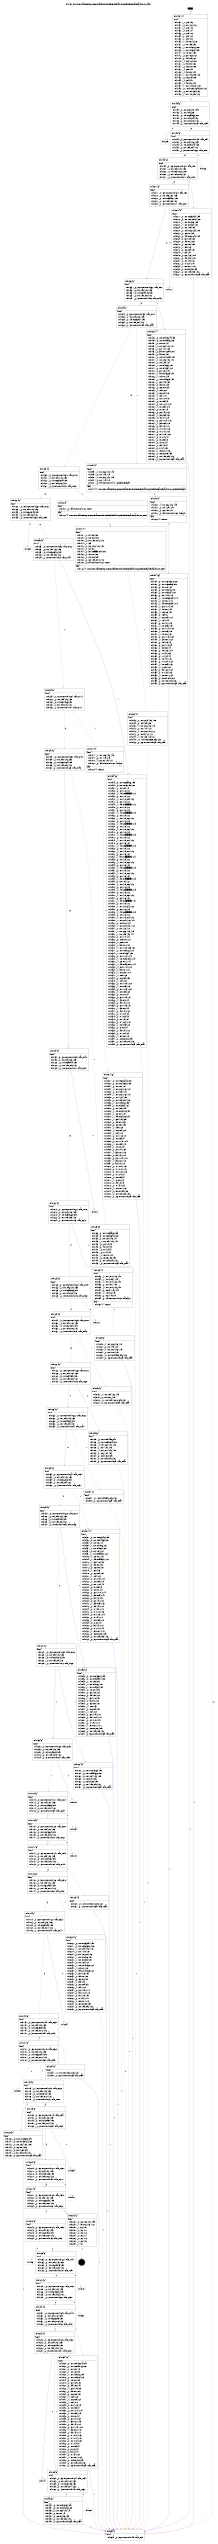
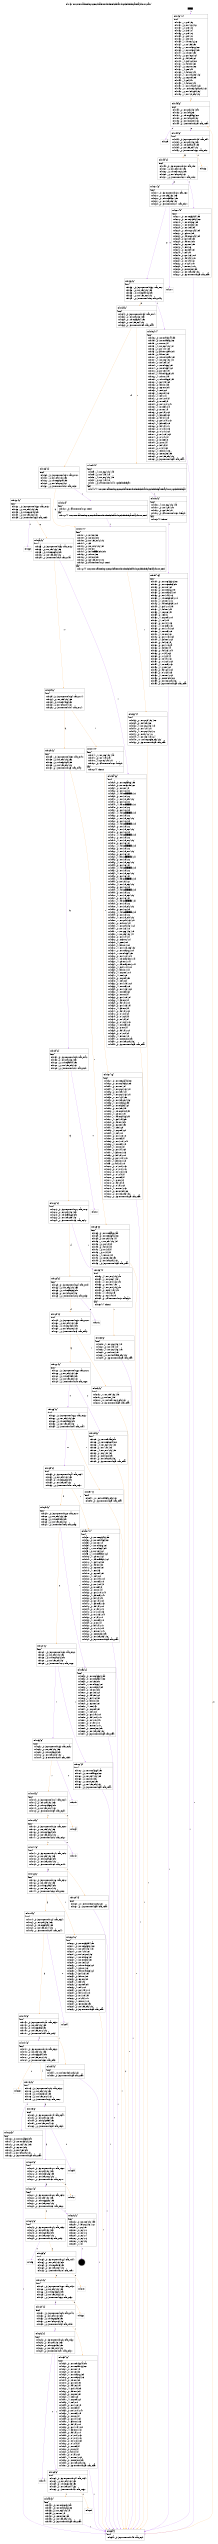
edge "0x40156b [28]" -> "0x401587 [28]": now "0x40156b [28]" -> "0x401d07 [44]"
